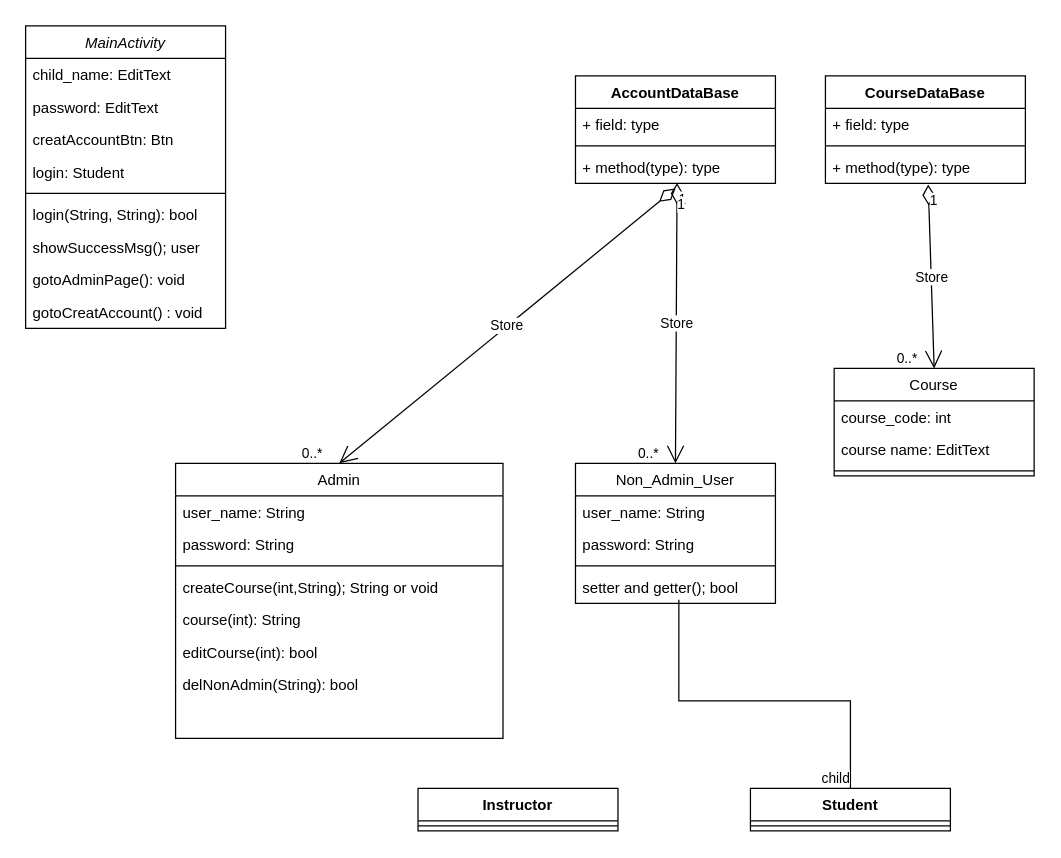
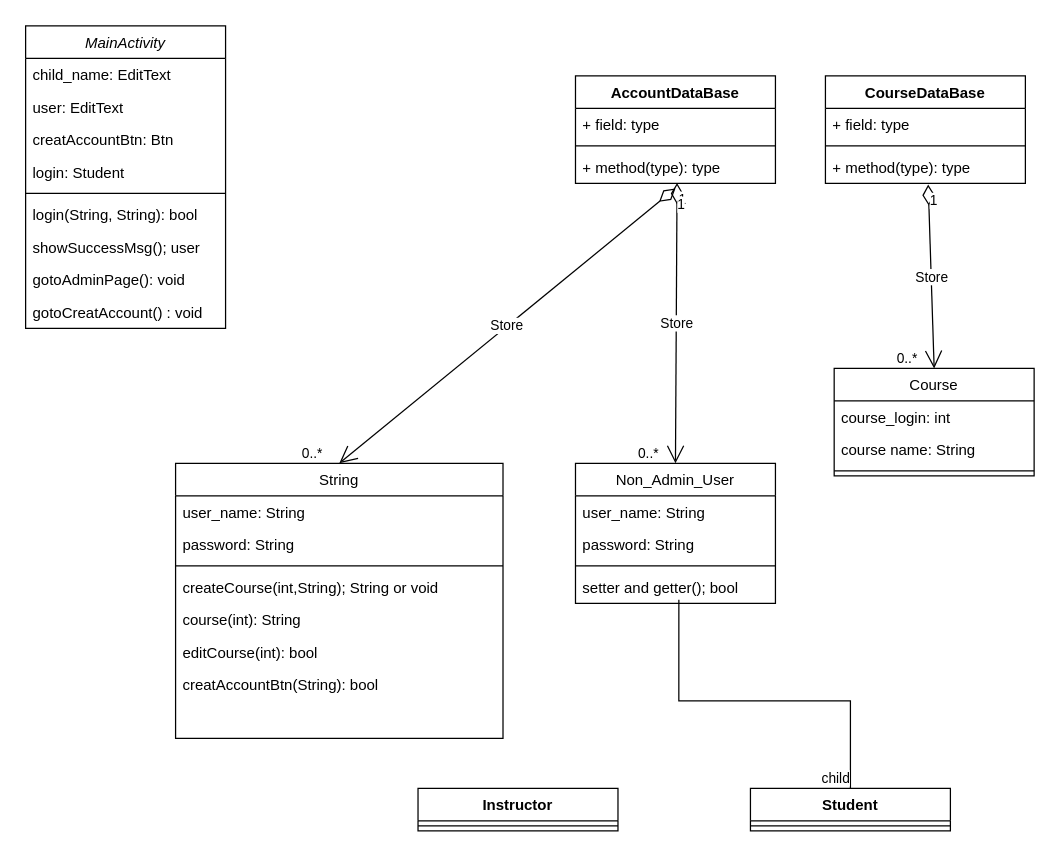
node "password: EditText": label "password: EditText" -> "user: EditText"
node "course_code: int": label "course_code: int" -> "course_login: int"
node "course name: EditText": label "course name: EditText" -> "course name: String"
node "Admin": label "Admin" -> "String"
node "delNonAdmin(String): bool": label "delNonAdmin(String): bool" -> "creatAccountBtn(String): bool"
